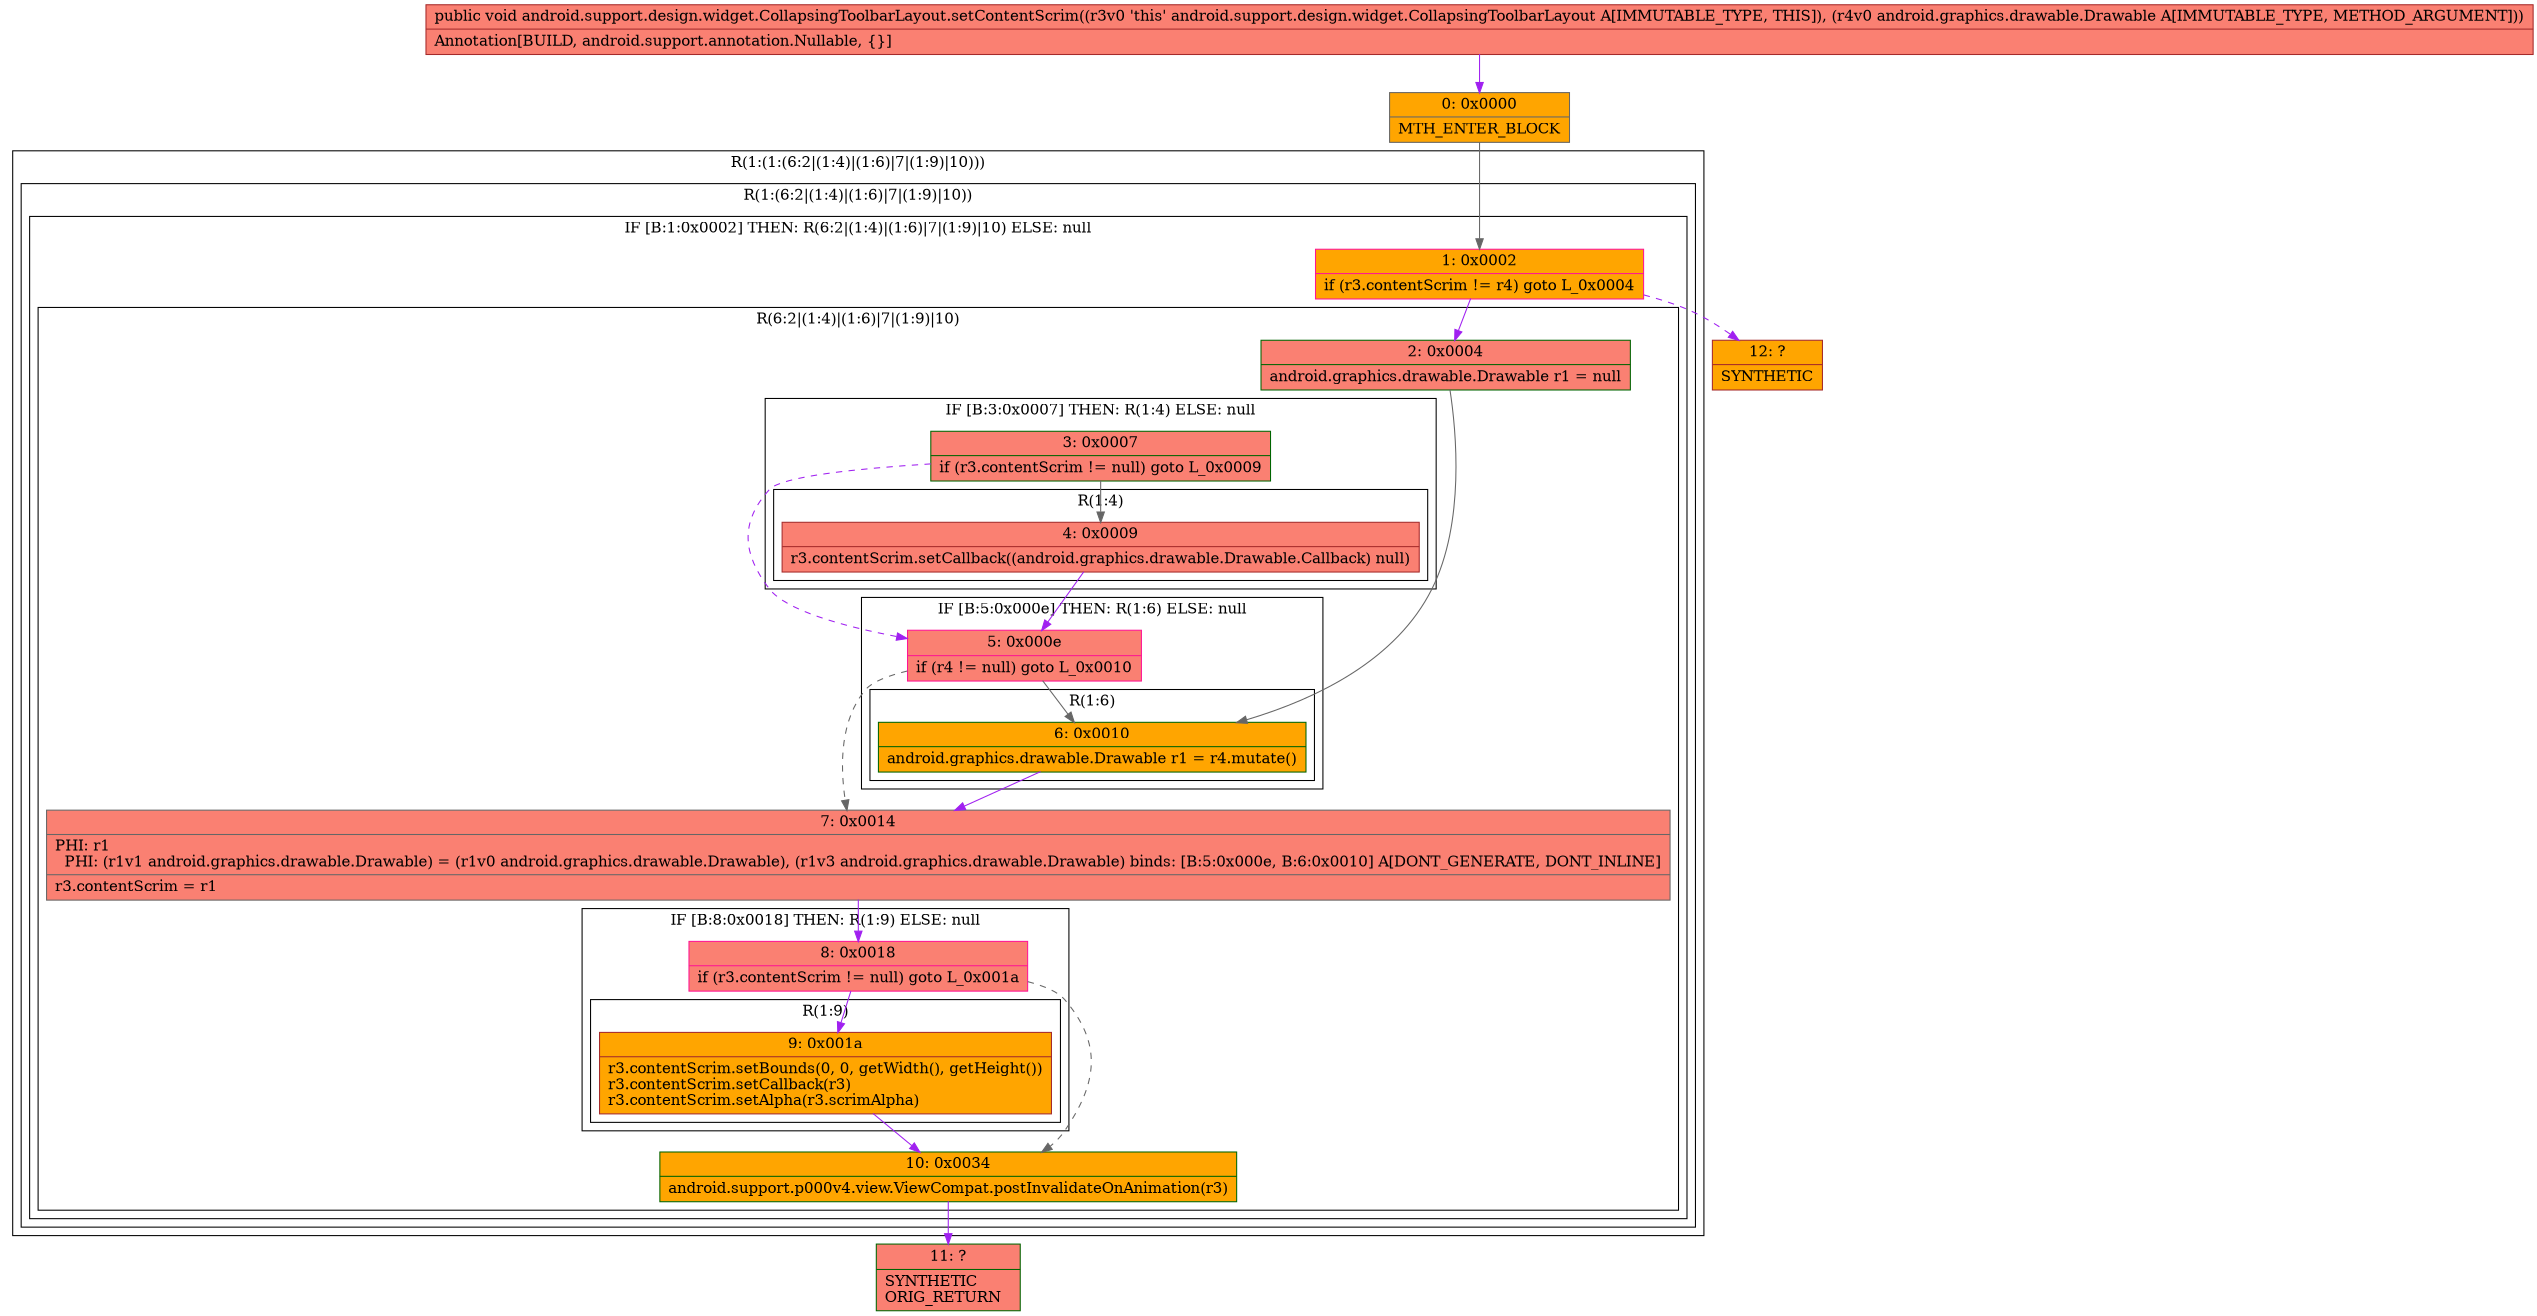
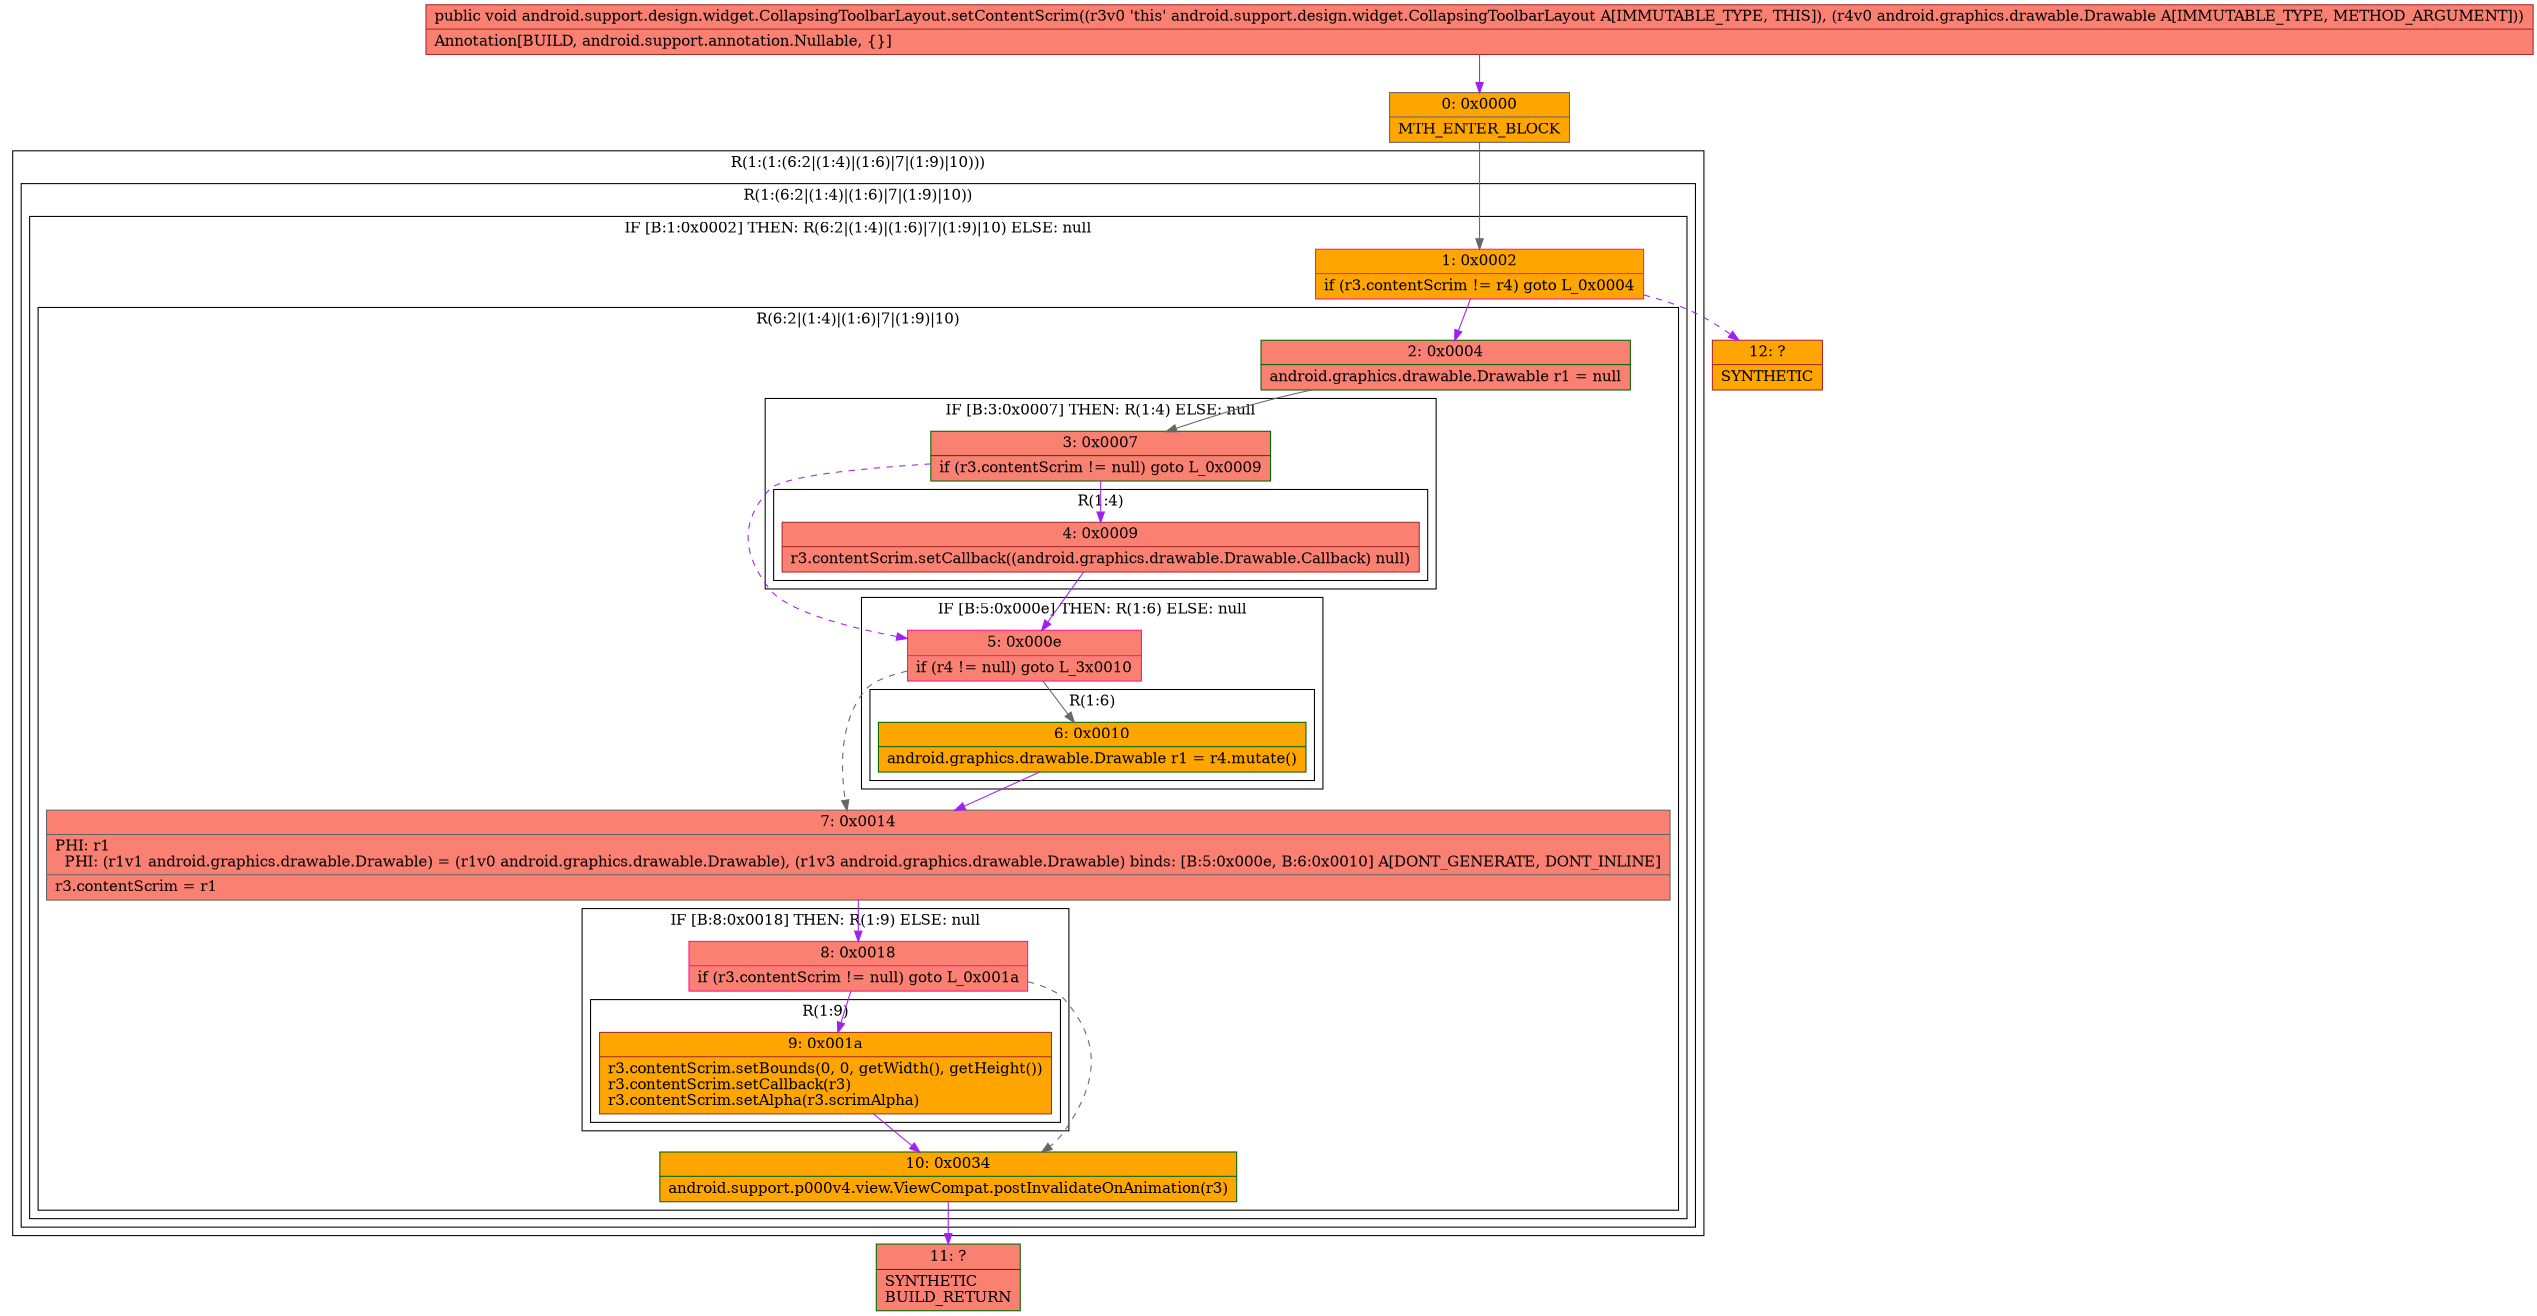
edge "3: 0x0007" -> "4: 0x0009": color gray40 -> purple
edge "2: 0x0004" -> "6: 0x0010": now "2: 0x0004" -> "3: 0x0007"
node "5: 0x000e": text "if (r4 != null) goto L_0x0010" -> "if (r4 != null) goto L_3x0010"
node "11: ?": text "ORIG_RETURN" -> "BUILD_RETURN"
